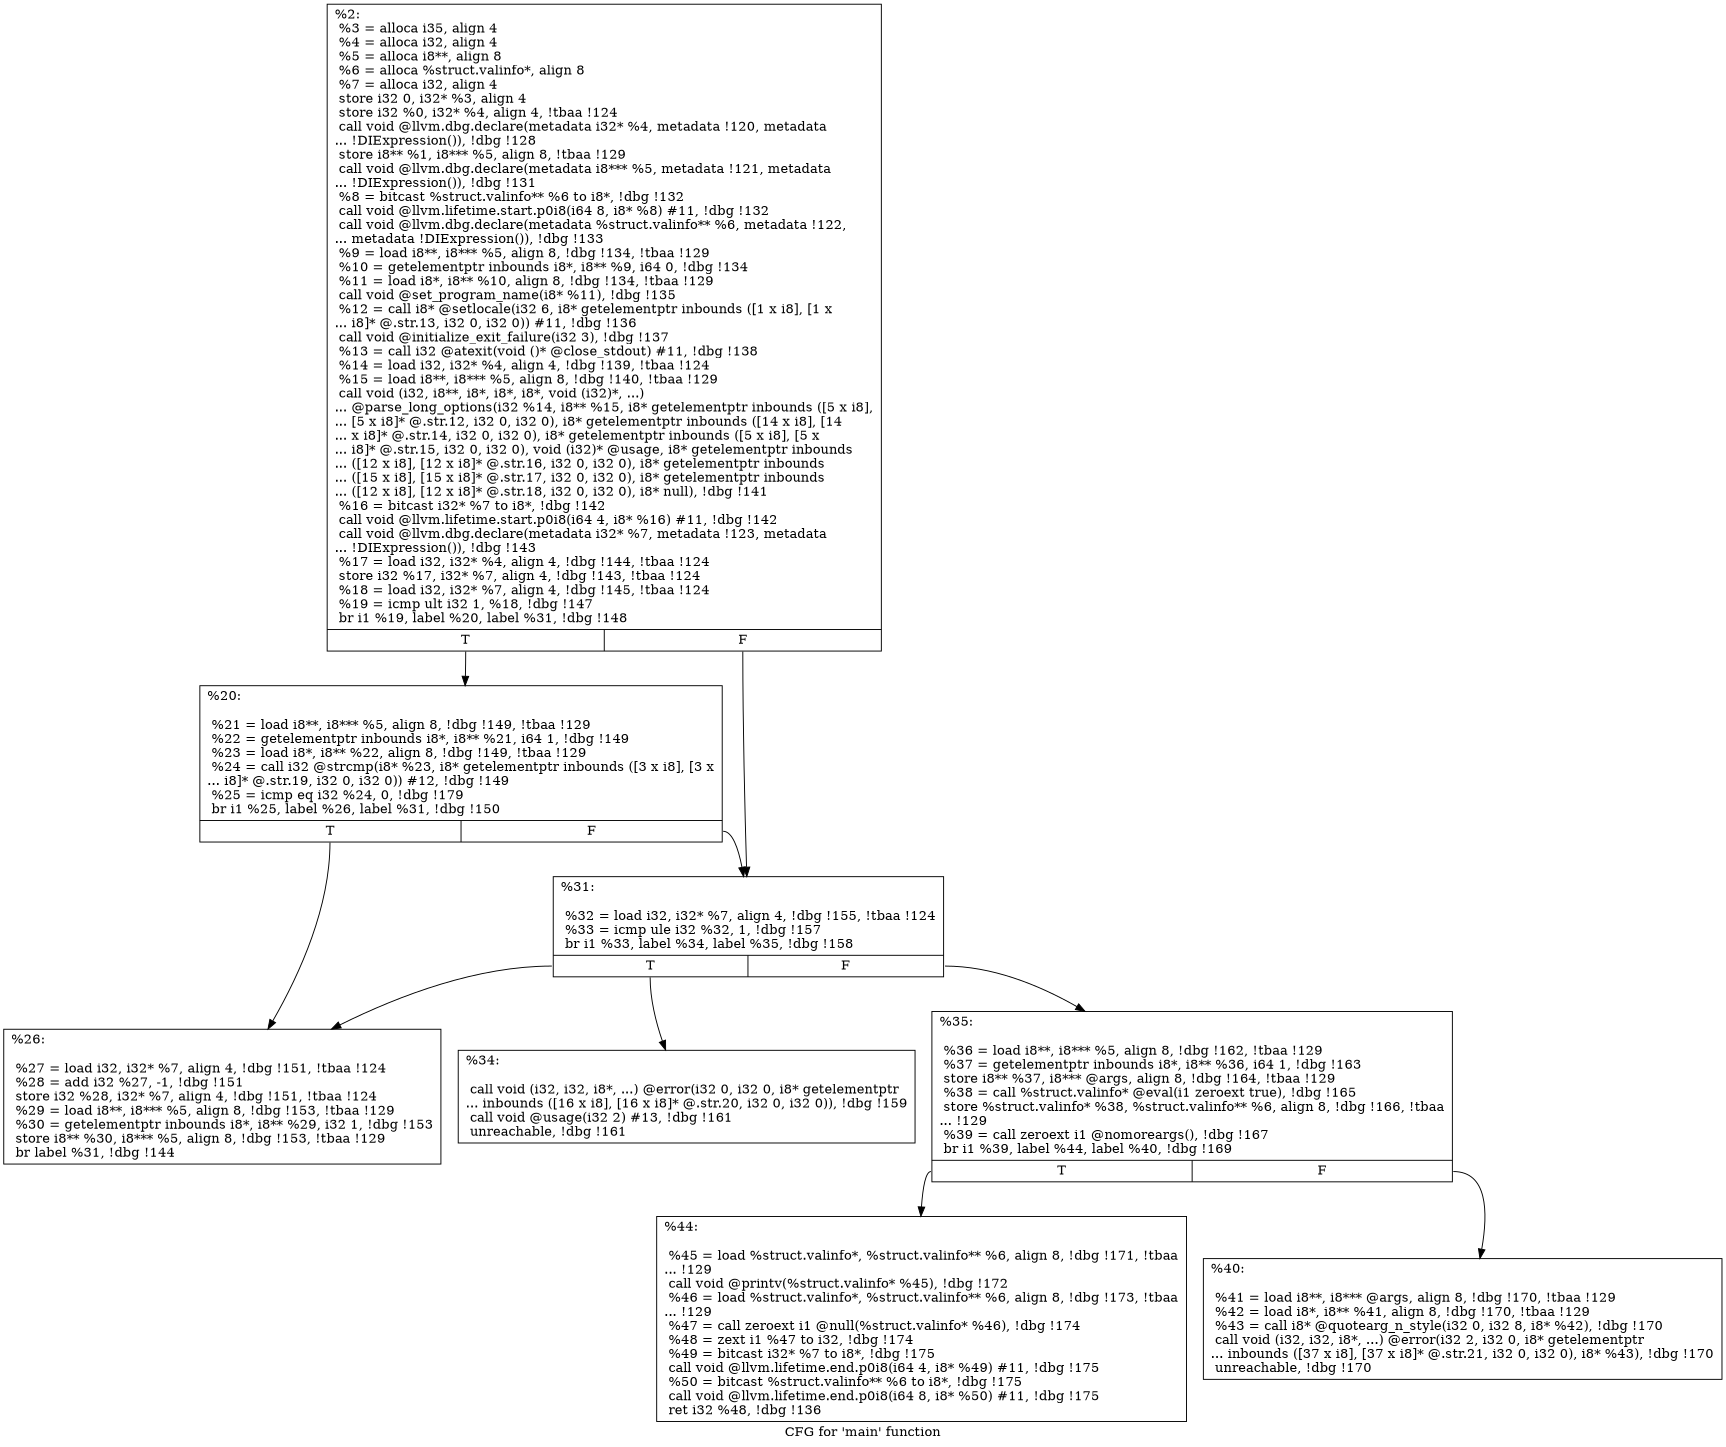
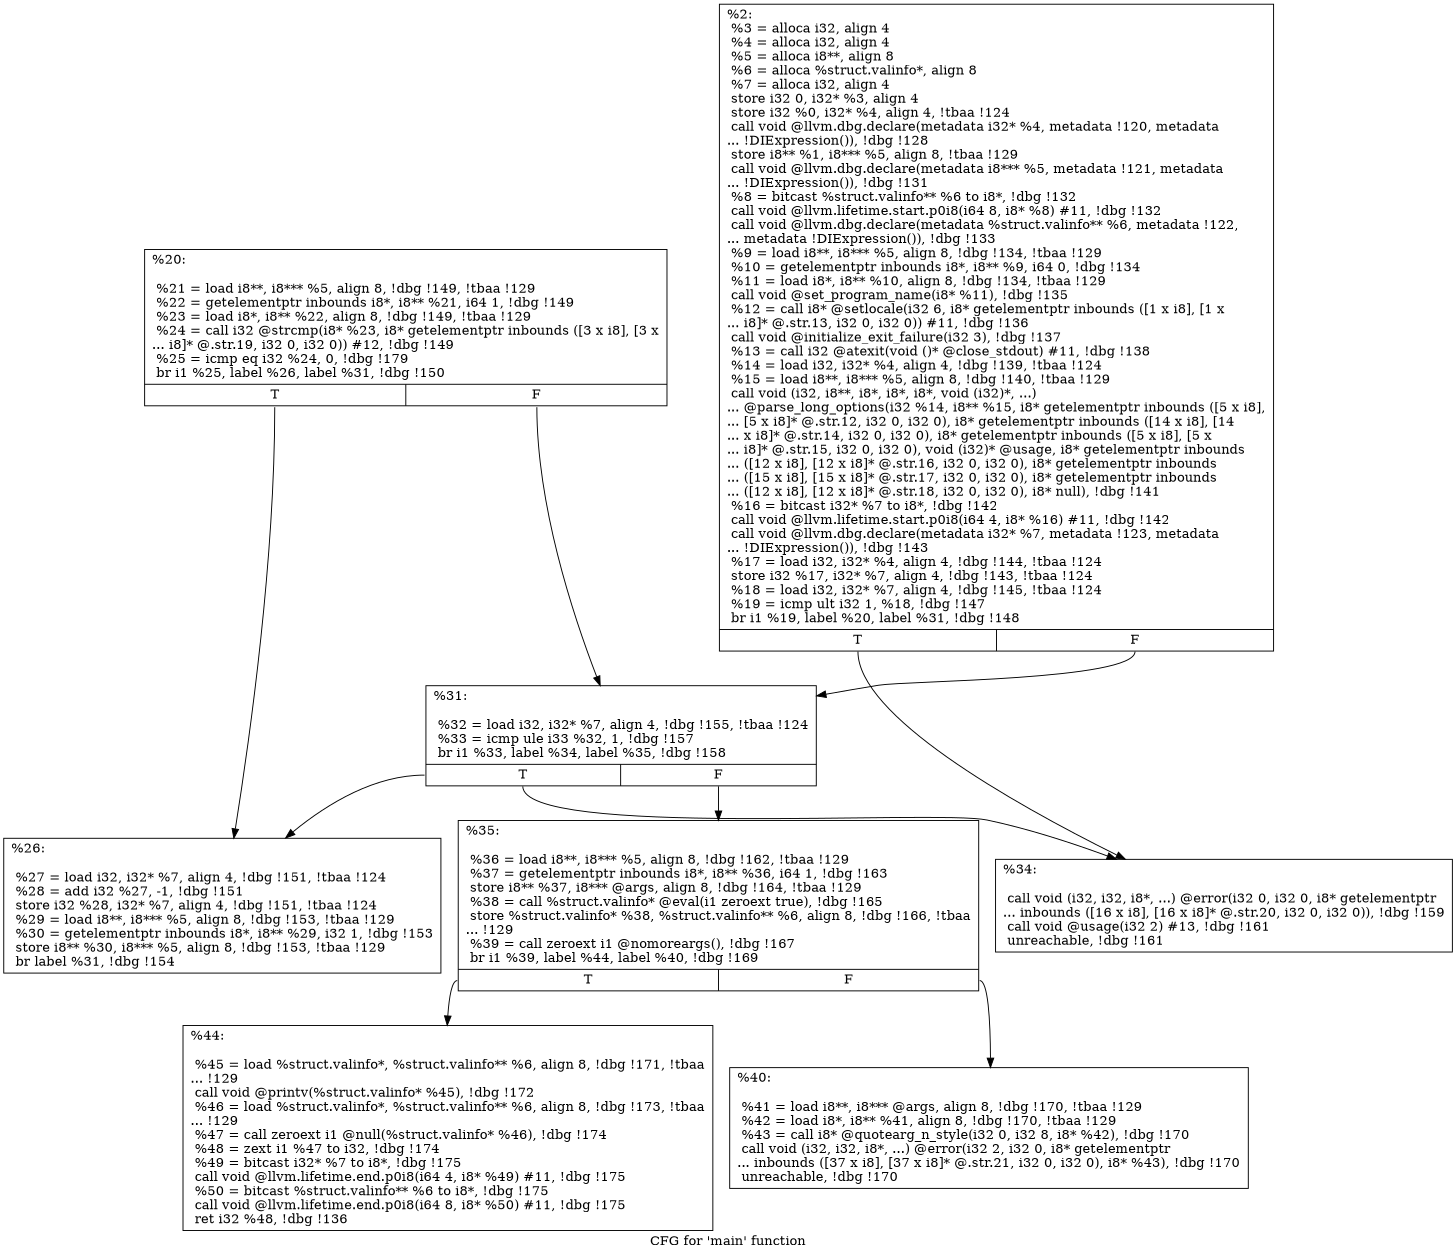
node "%2:": text "%3 = alloca i35, align 4" -> "%3 = alloca i32, align 4"
edge "%2:" -> "%20:": now "%2:" -> "%34:"
node "%31:": text "%33 = icmp ule i32 %32, 1, !dbg !157" -> "%33 = icmp ule i33 %32, 1, !dbg !157"
node "%26:": text "br label %31, !dbg !144" -> "br label %31, !dbg !154"
